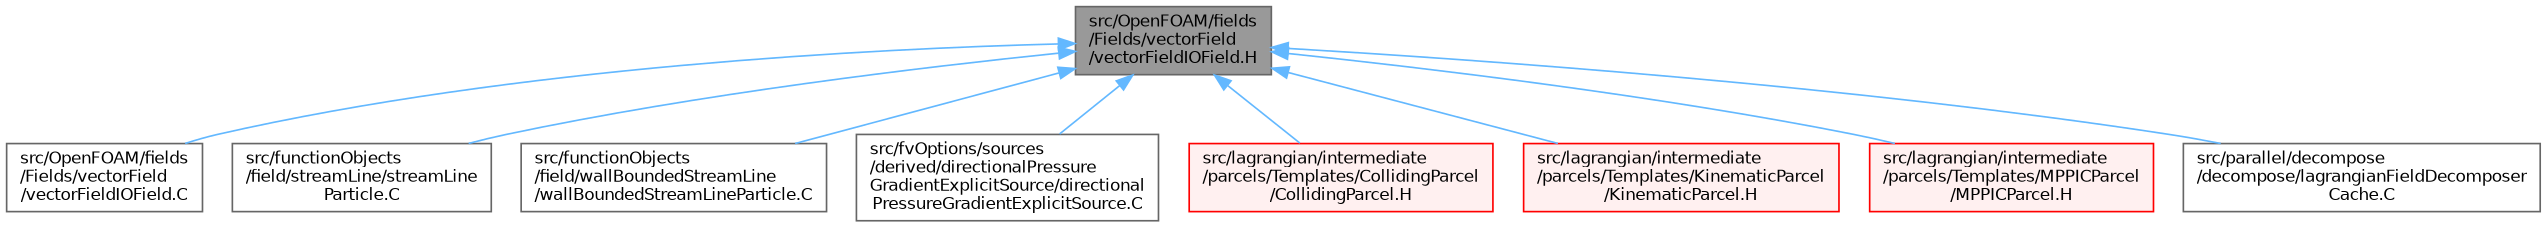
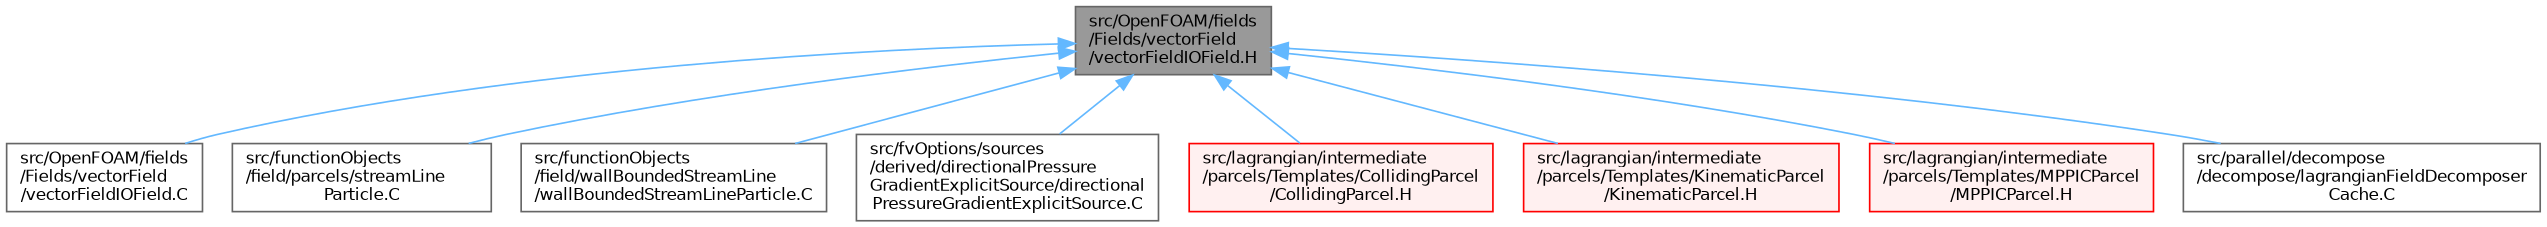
node "src/functionObjects /field/streamLine/streamLine Particle.C": label "src/functionObjects /field/streamLine/streamLine Particle.C" -> "src/functionObjects /field/parcels/streamLine Particle.C"
